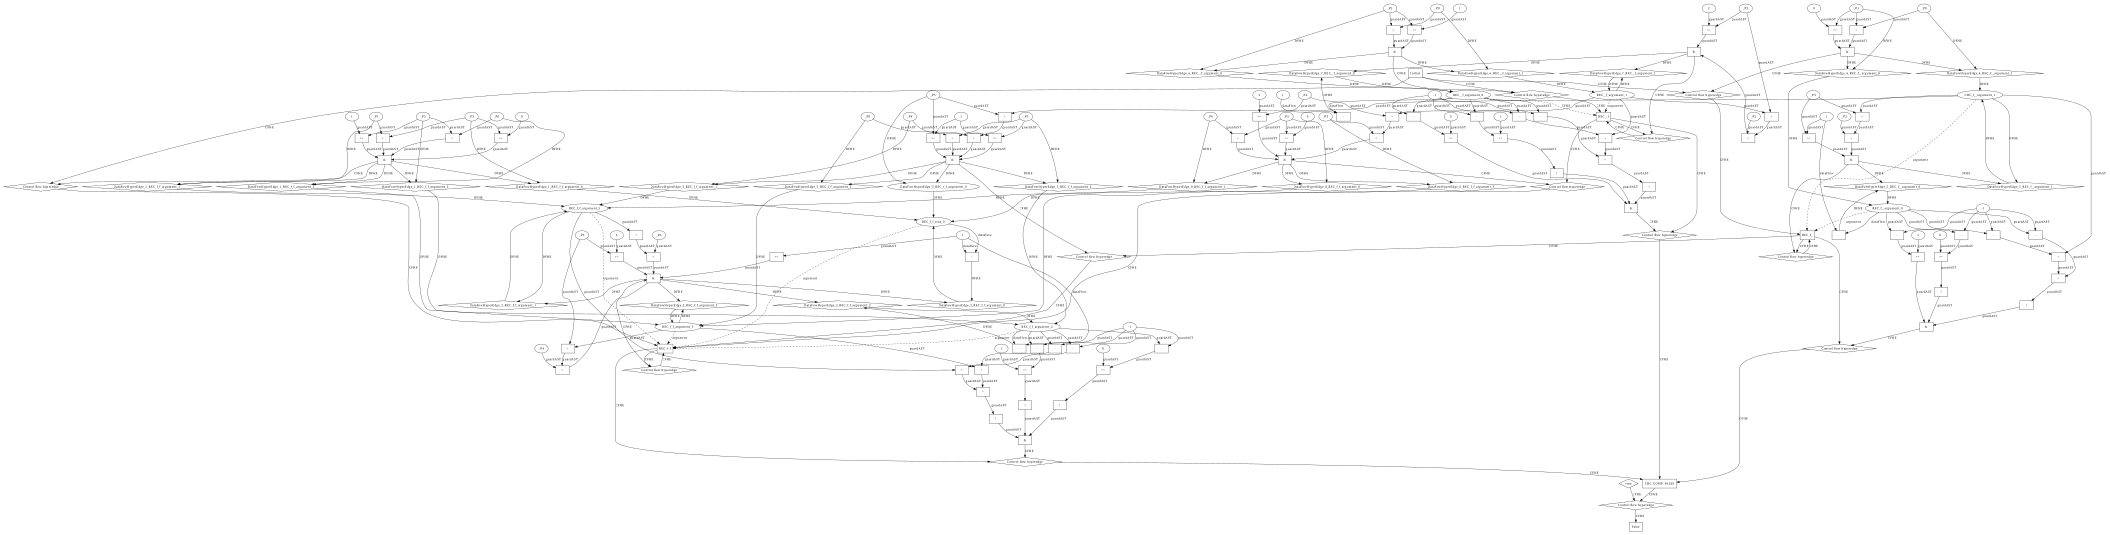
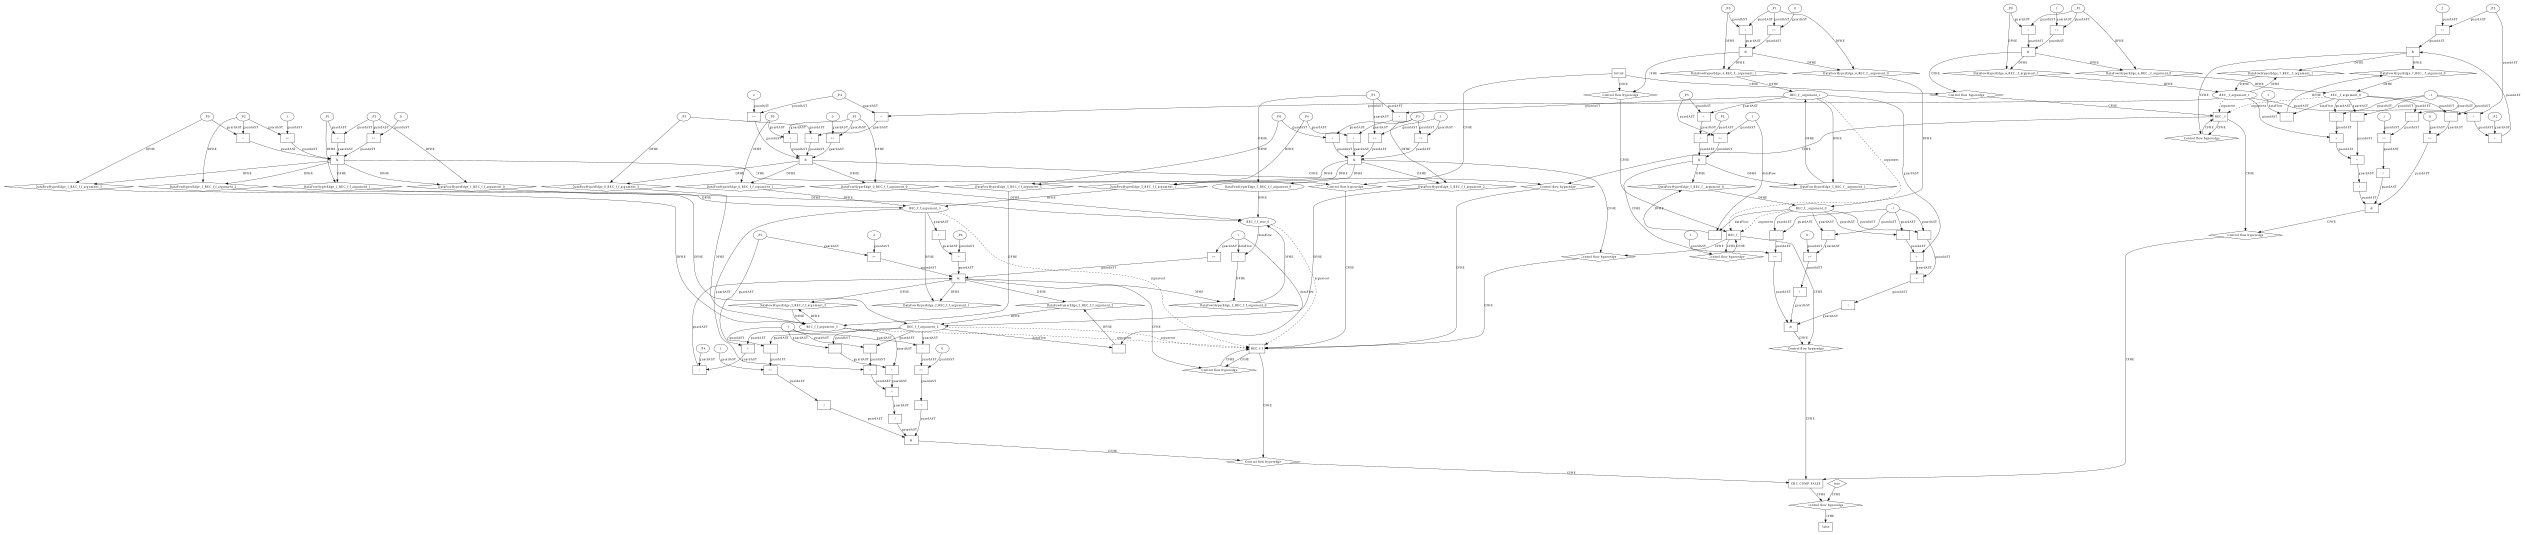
node "CHC_f__argument_1": label "CHC_f__argument_1" -> "REC_f__argument_1"
edge "REC__f_argument_0" -> "REC__f": label "CFHE" -> "argument"
edge "DataFowHyperEdge_2_REC_f_f_argument_1" -> "REC_f_f_argument_5": removed, label "DFHE"
